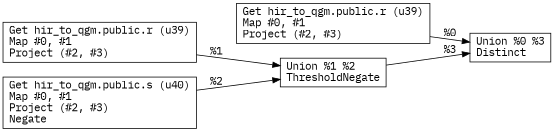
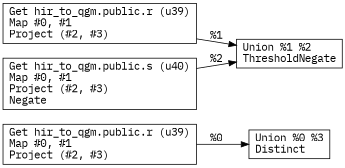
edge "Union %1 %2 ThresholdNegate" -> "Union %0 %3 Distinct": removed, label "%3"
